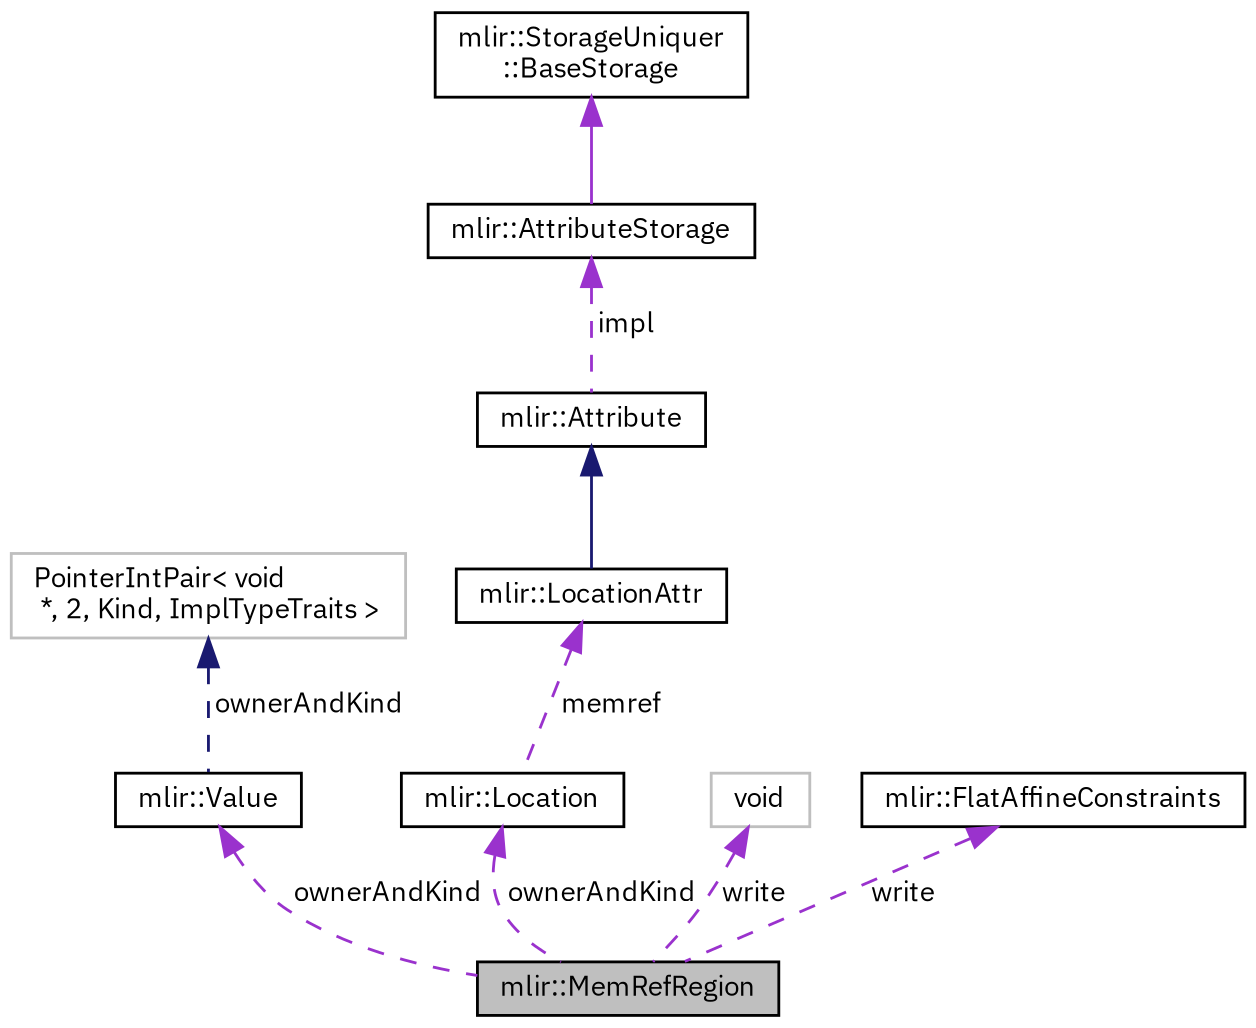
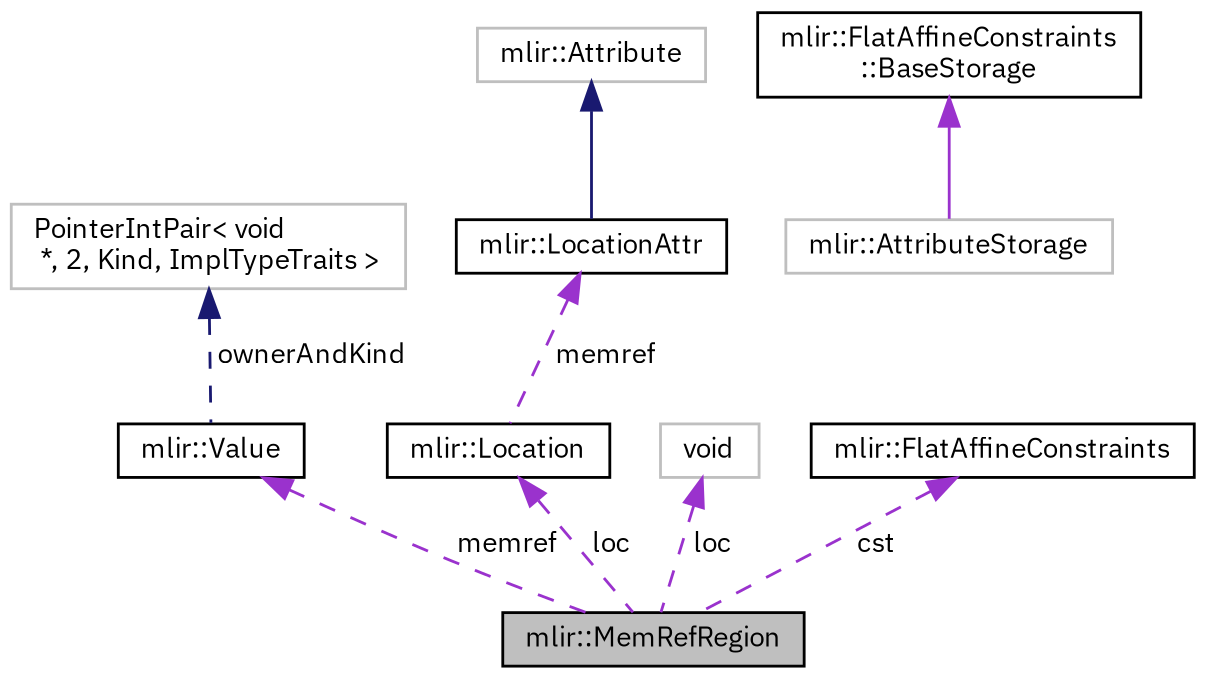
node "mlir::StorageUniquer ::BaseStorage": label "mlir::StorageUniquer ::BaseStorage" -> "mlir::FlatAffineConstraints ::BaseStorage"
node "mlir::AttributeStorage": color black -> grey75
edge "mlir::Attribute" -> "mlir::AttributeStorage": removed, label "impl"
node "mlir::Attribute": color black -> grey75
edge "mlir::MemRefRegion" -> "mlir::Value": label " ownerAndKind" -> " memref"
edge "mlir::MemRefRegion" -> "mlir::Location": label " ownerAndKind" -> " loc"
edge "mlir::MemRefRegion" -> "void": label " write" -> " loc"
edge "mlir::MemRefRegion" -> "mlir::FlatAffineConstraints": label " write" -> " cst"
